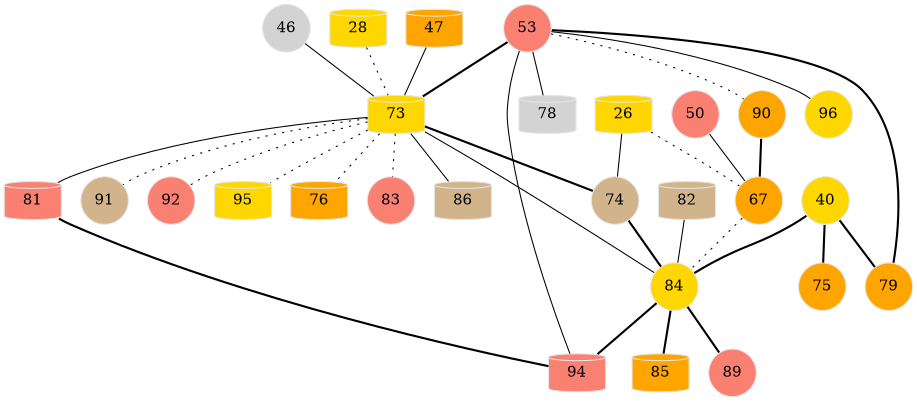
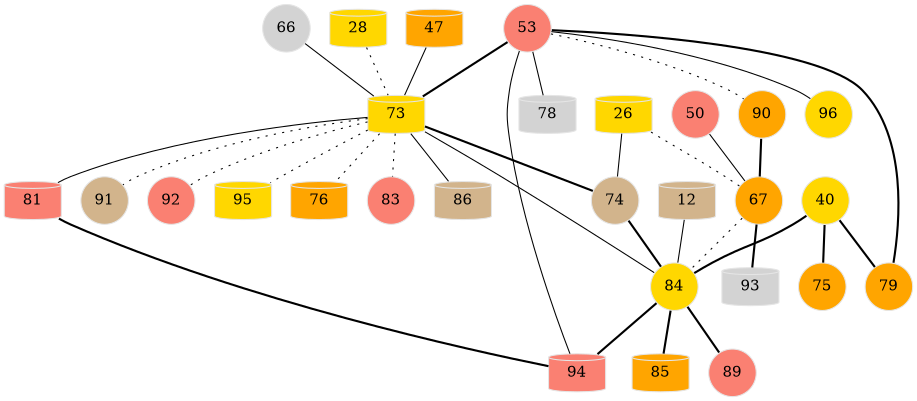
node "46": label "46" -> "66"
node "82": label "82" -> "12"
node "93": added
